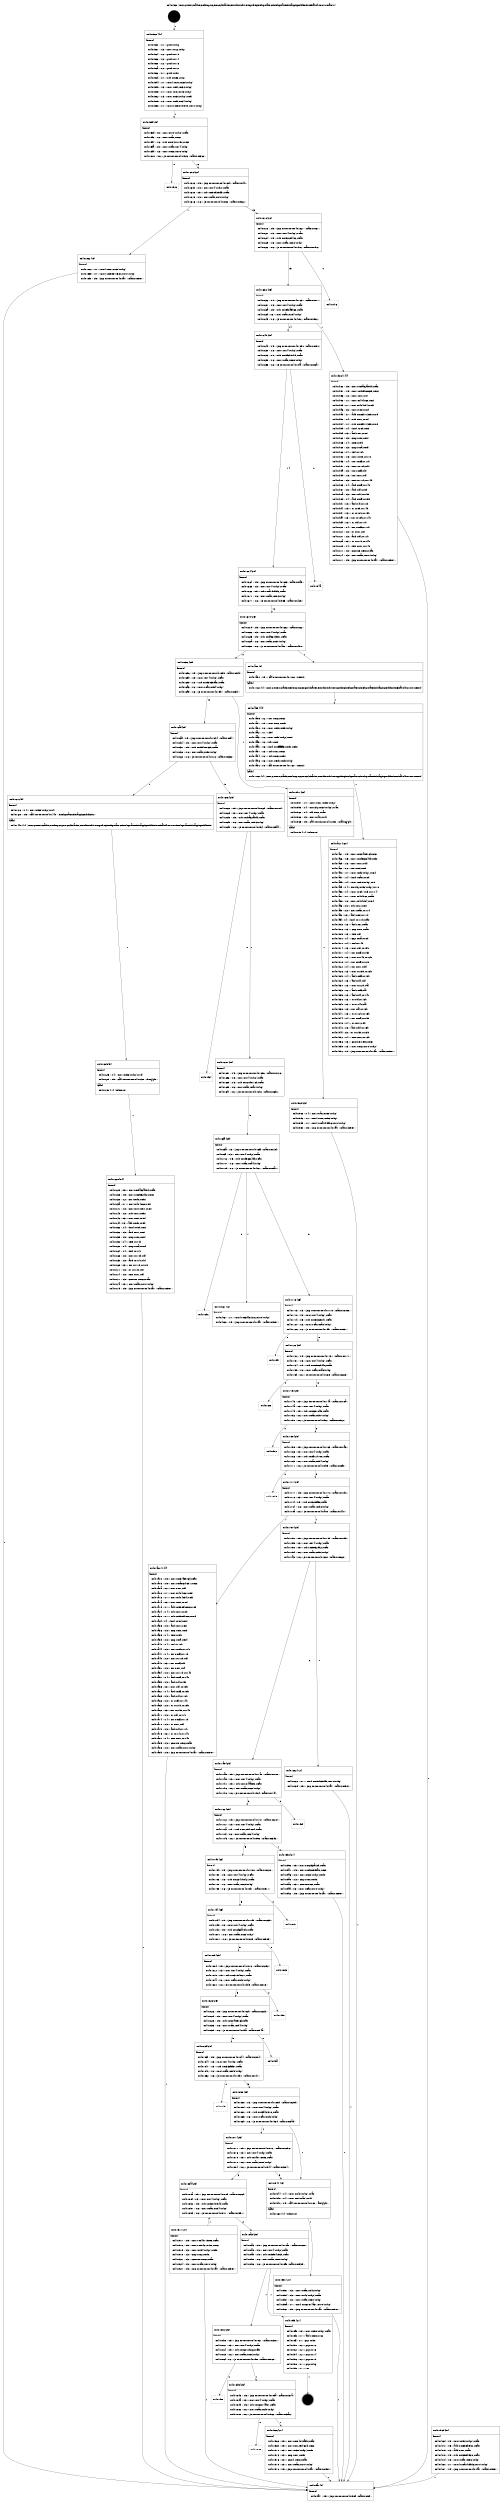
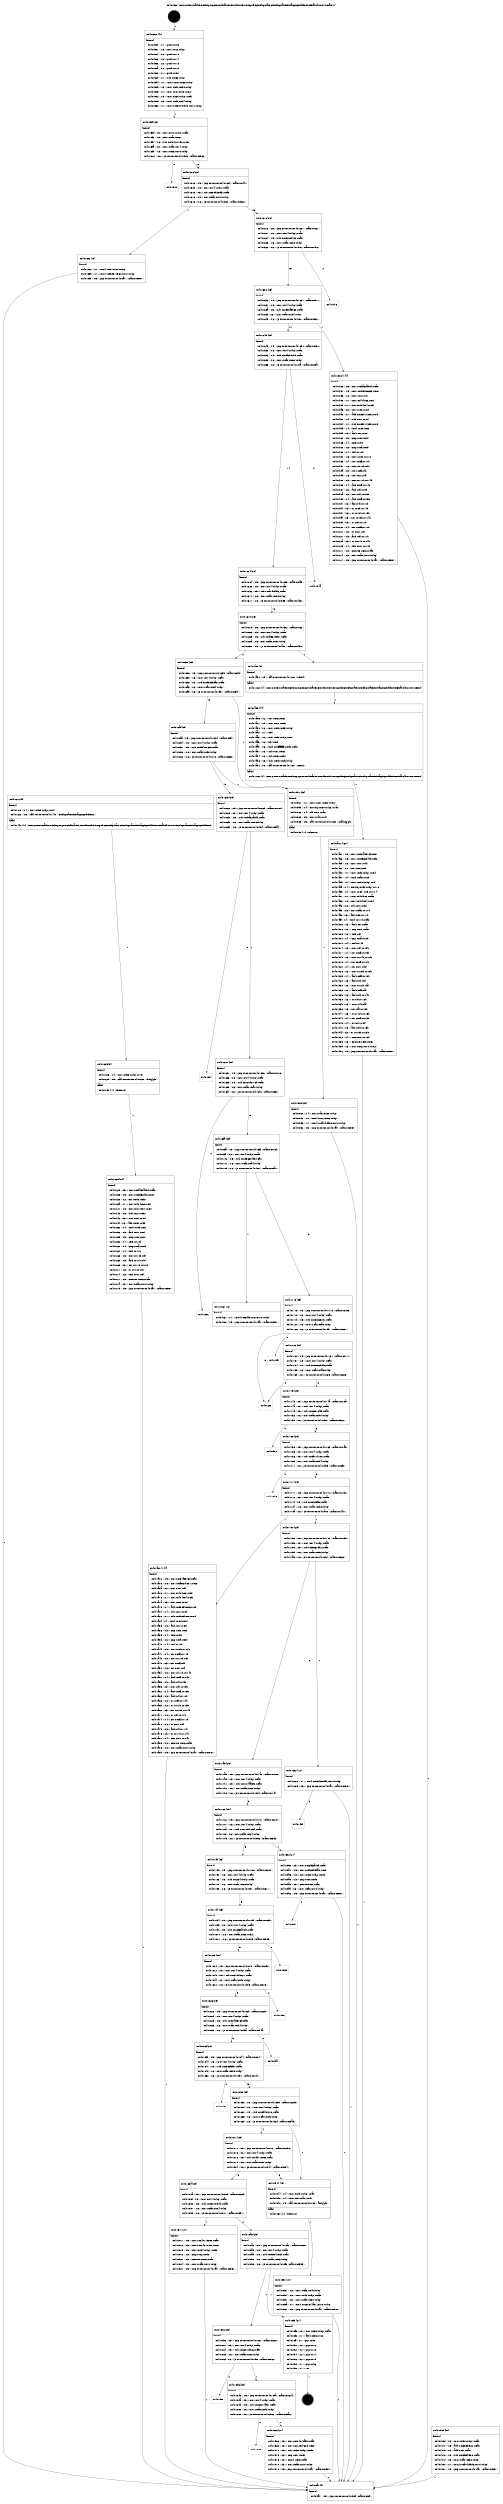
edge "0x4016af [25]" -> "0x401c1c [9]": now "0x4016af [25]" -> "0x4019b7 [23]"
edge "0x4016fa [25]" -> "0x401cbc": now "0x4016e1 [25]" -> "0x401cbc"
edge "0x401713 [25]" -> "0x40172c [25]": now "0x401713 [25]" -> "0x401c8e"
edge "0x401ac1 [160]" -> "0x401fa7 [5]": added, label "1"
edge "0x4017a9 [25]" -> "0x401d0f": now "0x401c82 [12]" -> "0x401d0f"
edge "0x4017db [25]" -> "0x401ed1": now "0x40199c [27]" -> "0x401ed1"
edge "0x401911 [27]" -> "0x40188a [25]": reversed
